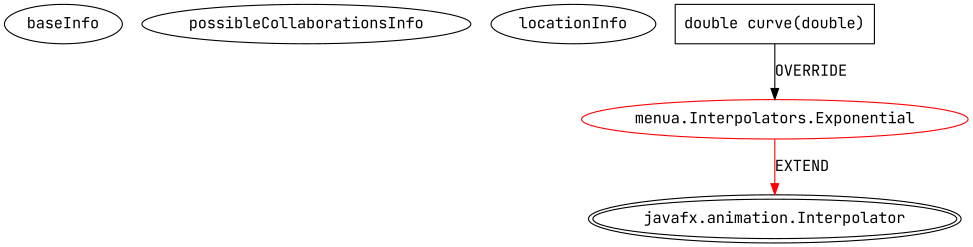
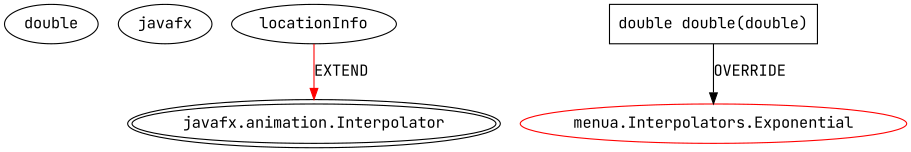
node "baseInfo": label "baseInfo" -> "double"
node "possibleCollaborationsInfo": label "possibleCollaborationsInfo" -> "javafx"
node "double curve(double)": label "double curve(double)" -> "double double(double)"
edge "menua.Interpolators.Exponential" -> "javafx.animation.Interpolator": now "locationInfo" -> "javafx.animation.Interpolator"
